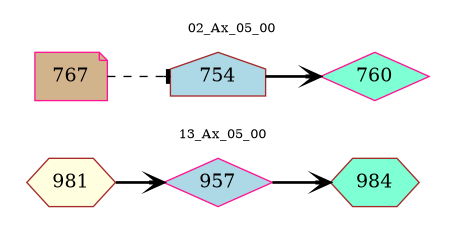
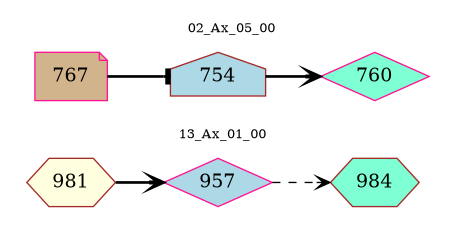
edge "767" -> "754": style dashed -> bold
cluster "13_Ax_05_00": label "13_Ax_05_00" -> "13_Ax_01_00"
edge "957" -> "984": style bold -> dashed
